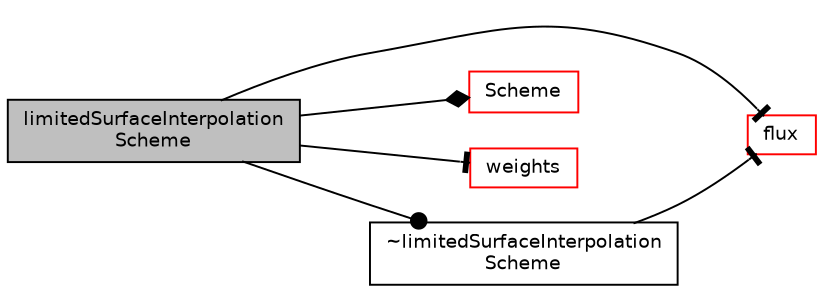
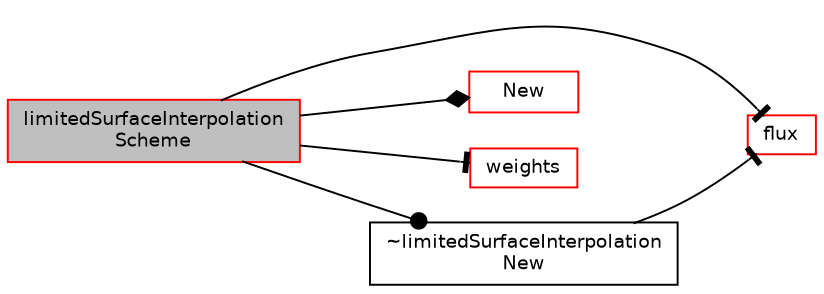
node "Scheme": label "Scheme" -> "New"
node "limitedSurfaceInterpolation Scheme": color black -> red
node "~limitedSurfaceInterpolation Scheme": label "~limitedSurfaceInterpolation Scheme" -> "~limitedSurfaceInterpolation New"
